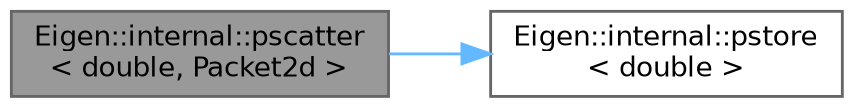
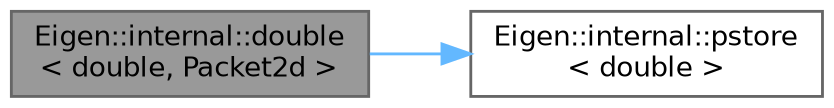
node "Eigen::internal::pscatter < double, Packet2d >": label "Eigen::internal::pscatter < double, Packet2d >" -> "Eigen::internal::double < double, Packet2d >"
